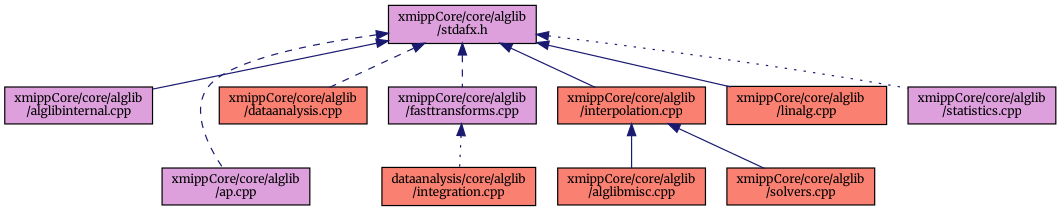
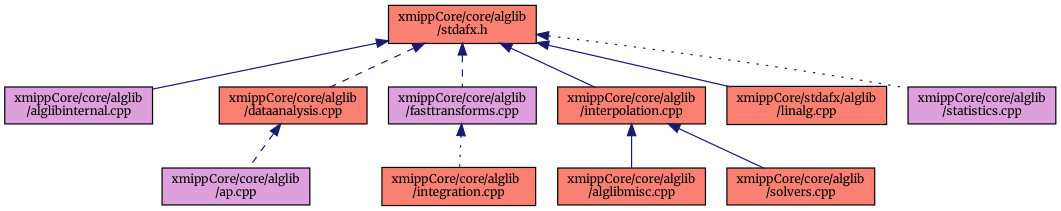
node "xmippCore/core/alglib /stdafx.h": fillcolor plum -> salmon
edge "xmippCore/core/alglib /ap.cpp" -> "xmippCore/core/alglib /stdafx.h": now "xmippCore/core/alglib /ap.cpp" -> "xmippCore/core/alglib /dataanalysis.cpp"
node "xmippCore/core/alglib /linalg.cpp": label "xmippCore/core/alglib /linalg.cpp" -> "xmippCore/stdafx/alglib /linalg.cpp"
node "dataanalysis/core/alglib /integration.cpp": label "dataanalysis/core/alglib /integration.cpp" -> "xmippCore/core/alglib /integration.cpp"
